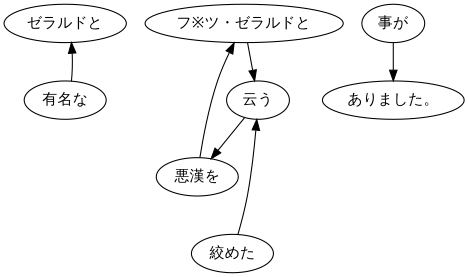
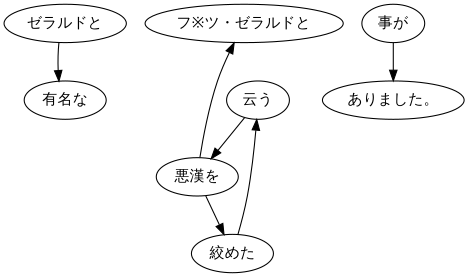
edge "フ※ツ・ゼラルドと" -> "云う": removed
edge "有名な" -> "ゼラルドと": reversed
edge "悪漢を" -> "絞めた": added
